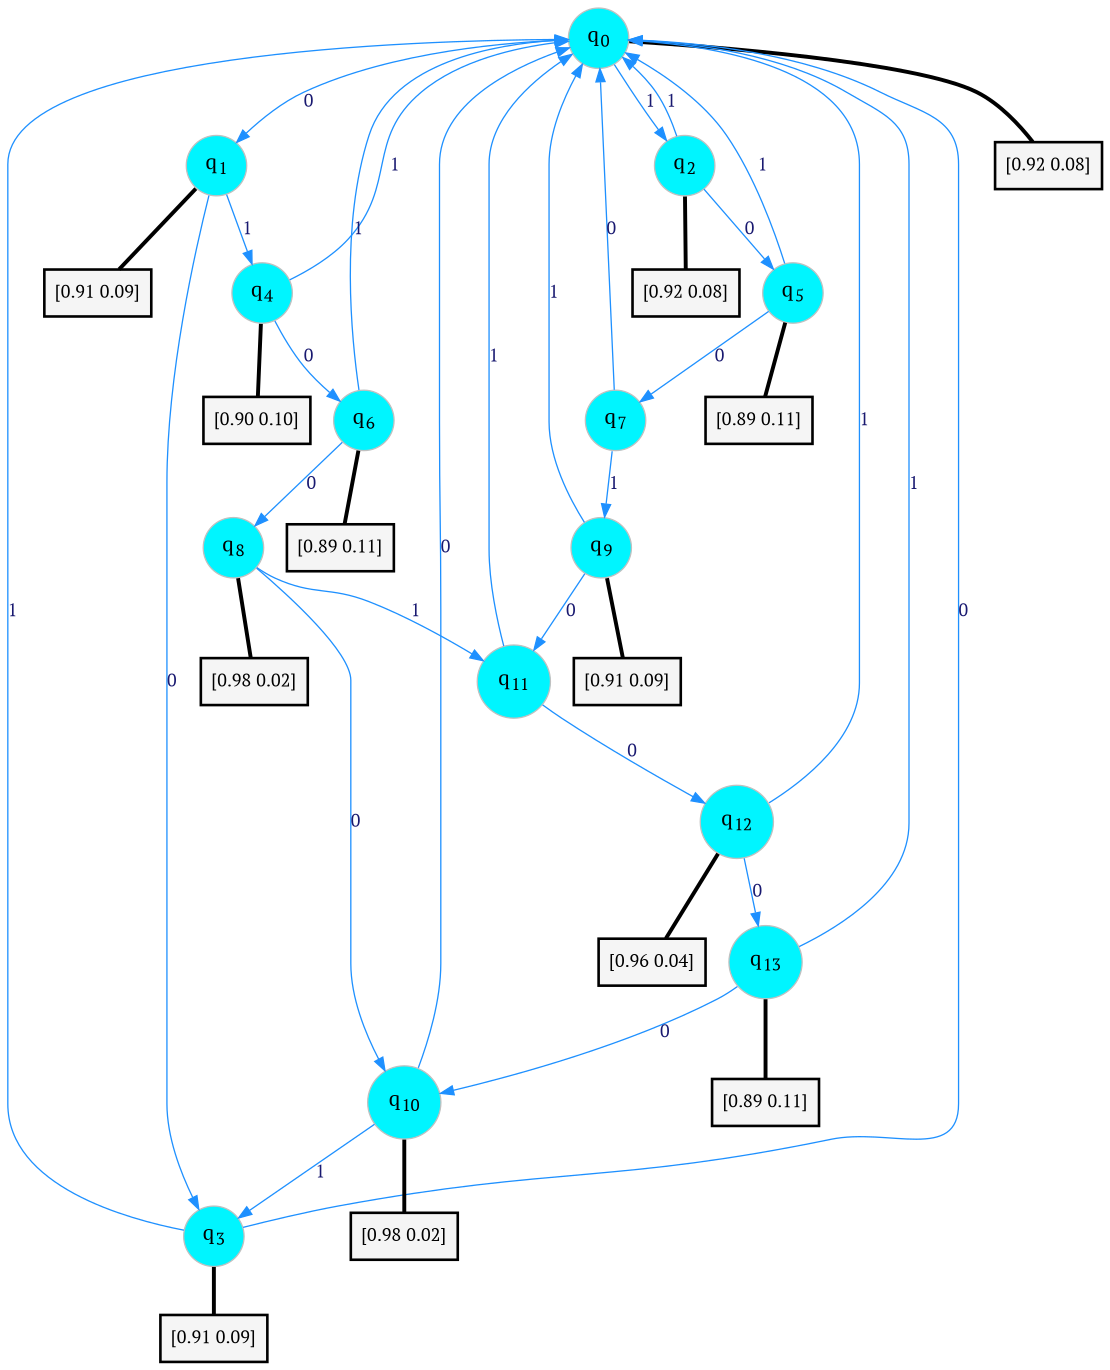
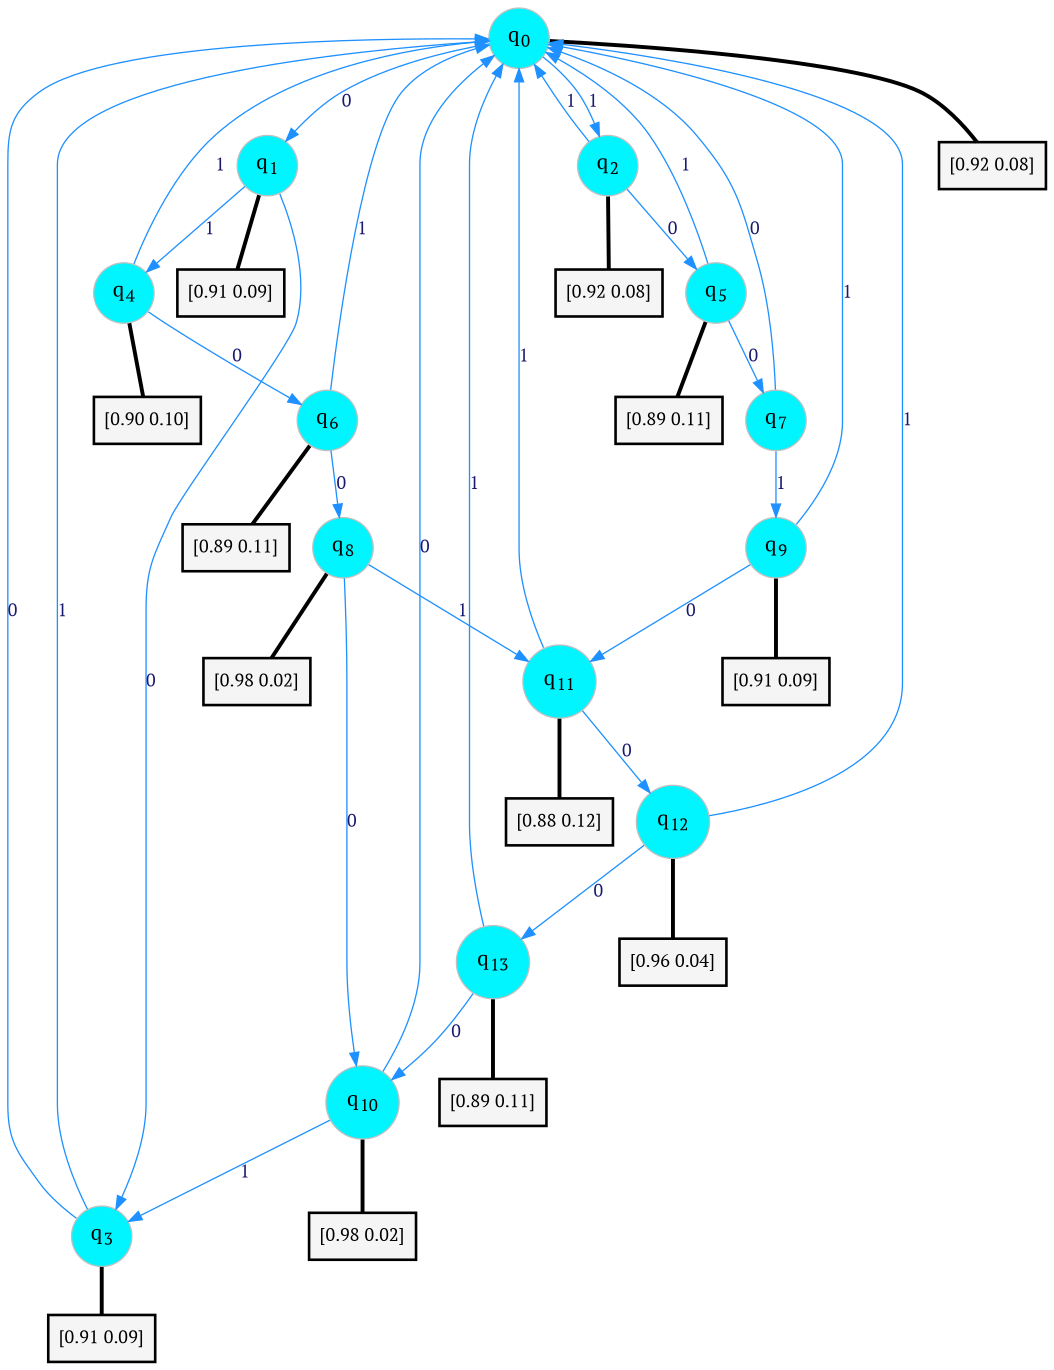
node "[0.88 0.12]": added
